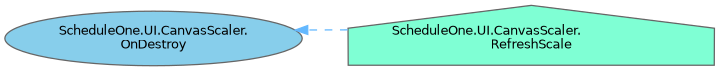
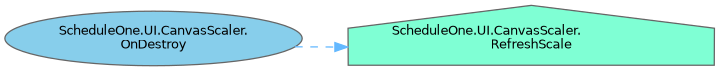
edge "ScheduleOne.UI.CanvasScaler. RefreshScale" -> "ScheduleOne.UI.CanvasScaler. OnDestroy": reversed
